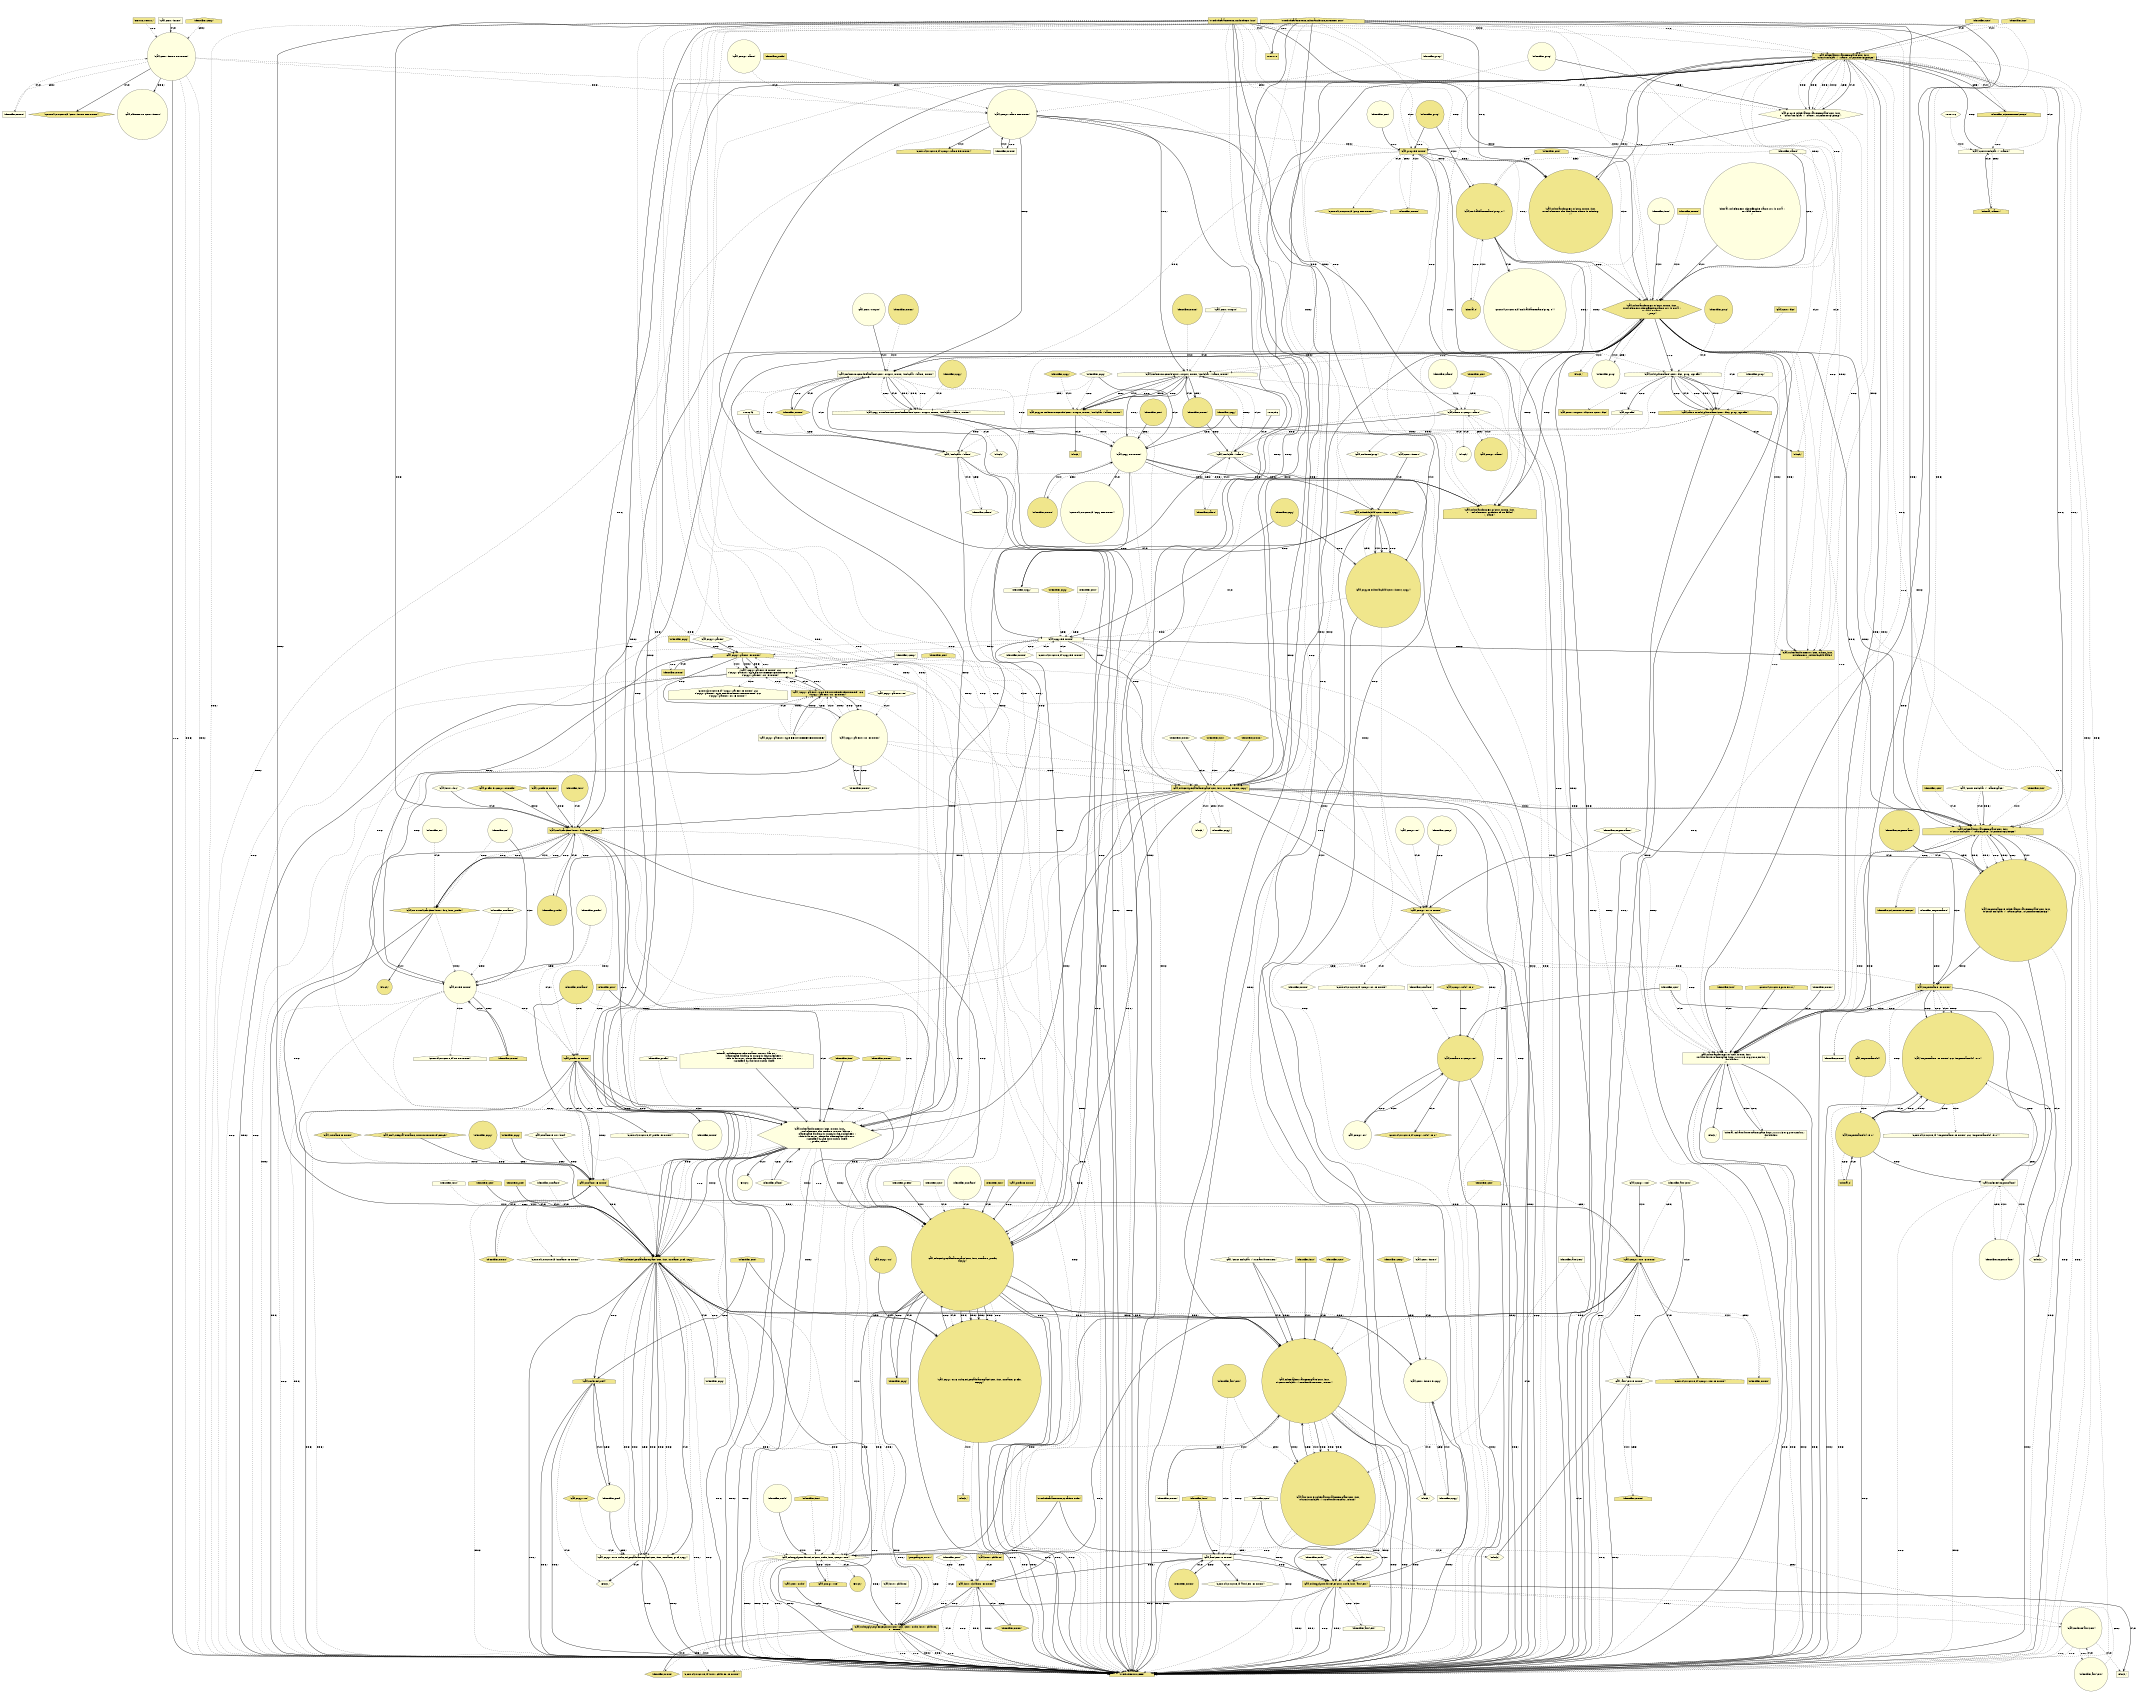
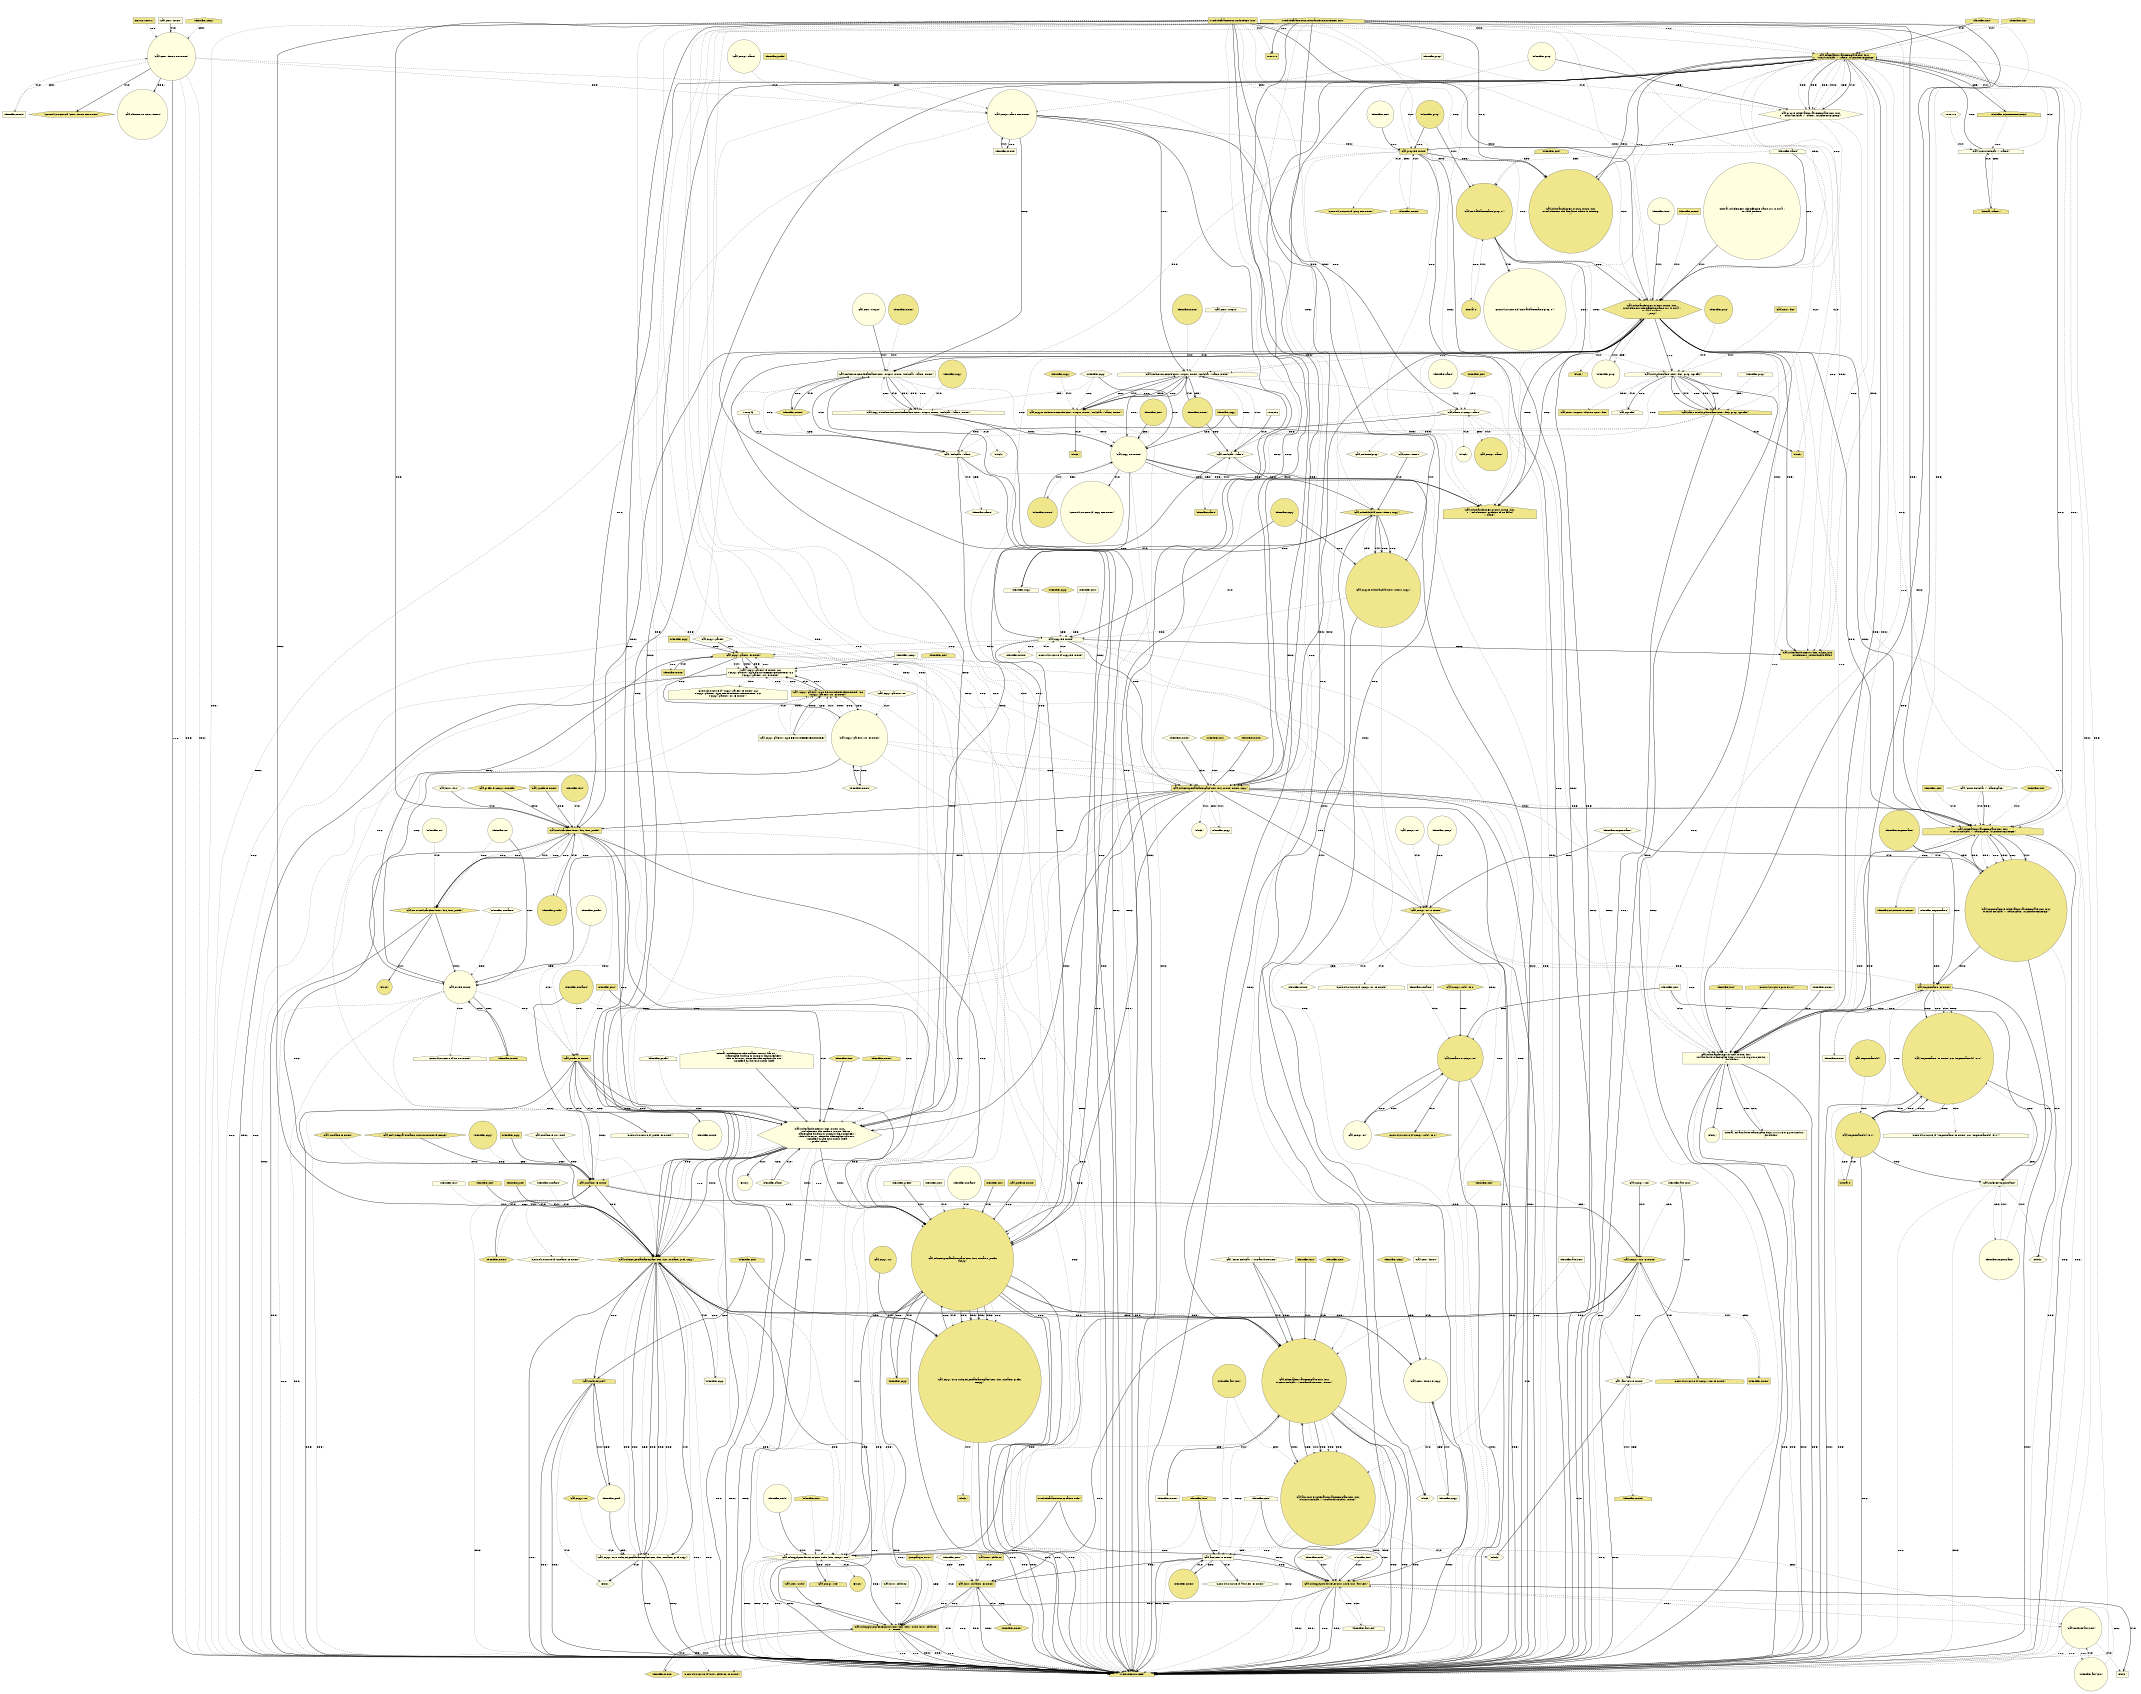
node "(ControlStructure,if (comp->name == NULL))": removed
edge "(Call,ctxt->dict)" -> "(Call,name = xsltSplitQName(ctxt->dict, prop, &prefix))": now "(Call,ctxt->dict)" -> "(Call,xsltSplitQName(ctxt->dict, prop, &prefix))"
edge "(Call,&prefix)" -> "(Call,xmlFree(prop))": now "(Call,&prefix)" -> "(Call,xsltSplitQName(ctxt->dict, prop, &prefix))"
edge "(Call,ns = xmlSearchNs(inst->doc, inst, prefix))" -> "(Call,ns == NULL)": style dashed -> bold
